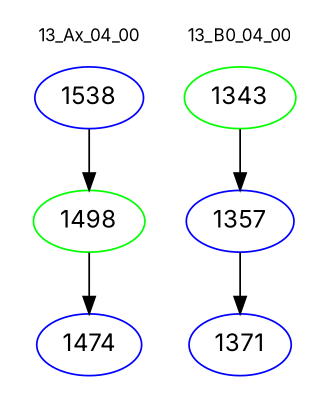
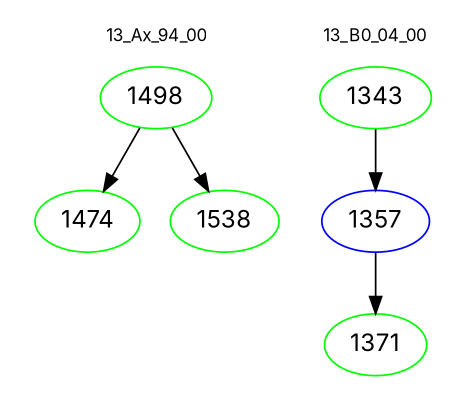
cluster "13_Ax_04_00": label "13_Ax_04_00" -> "13_Ax_94_00"
node "1538": color blue -> green
edge "1538" -> "1498": reversed
node "1474": color blue -> green
node "1371": color blue -> green
